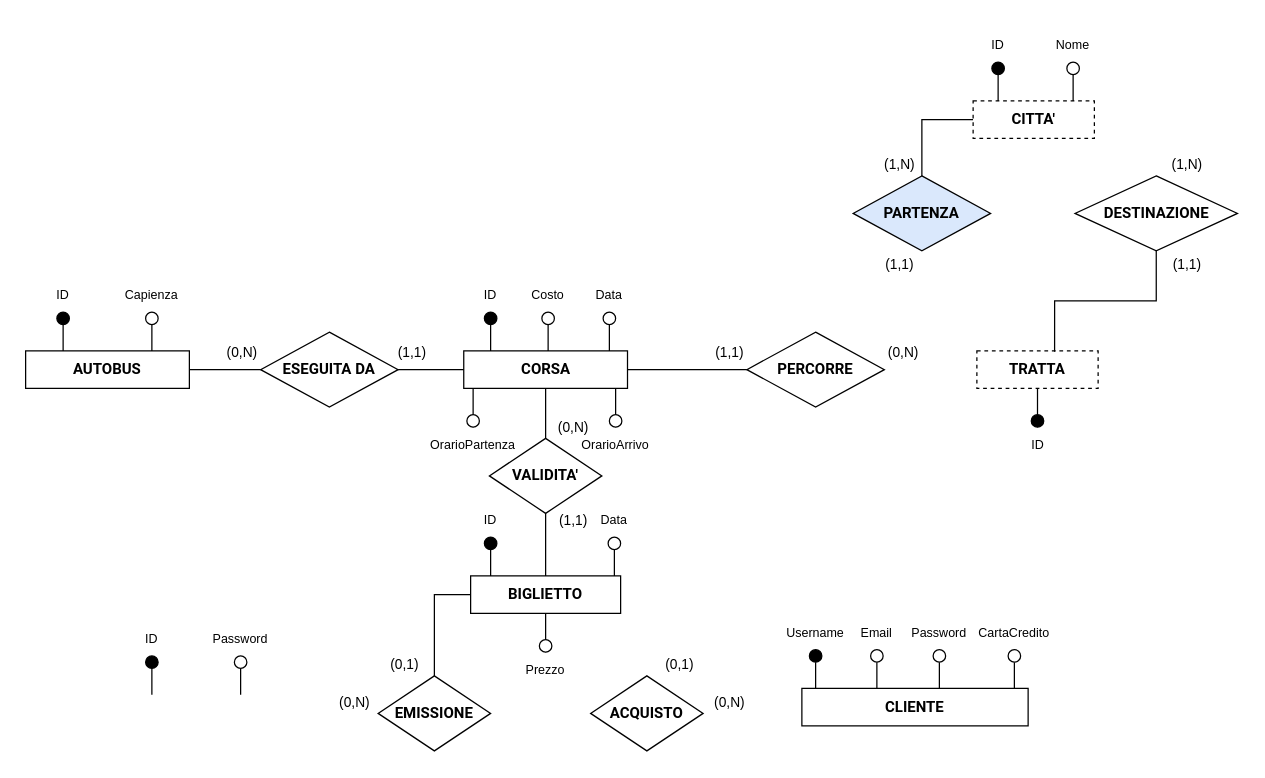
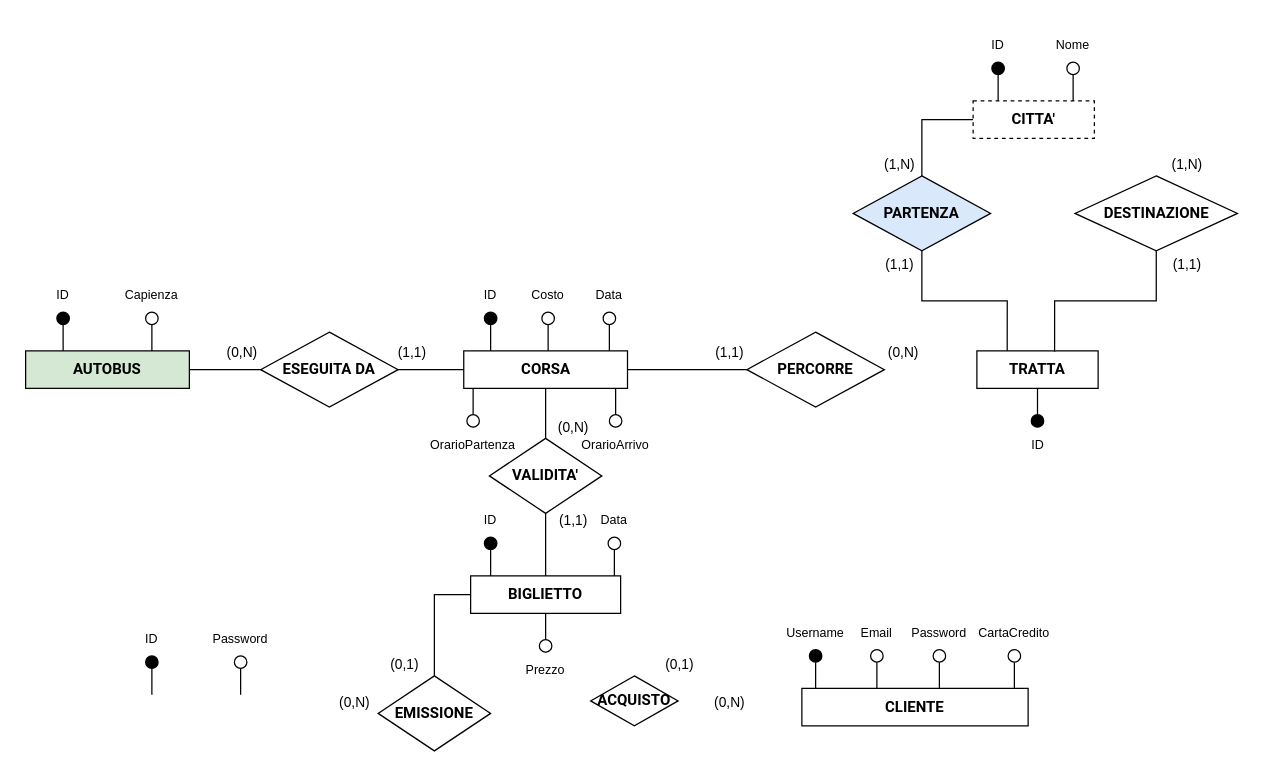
edge "PARTENZA" -- "TRATTA": added
node "AUTOBUS": fillcolor #ffffff -> #d5e8d4
node "TRATTA": style dashed -> solid
node "ACQUISTO": size 113x75 -> 88x50
